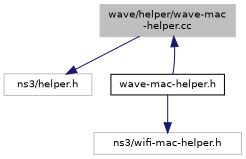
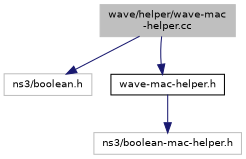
edge "wave-mac-helper.h" -> "wave/helper/wave-mac -helper.cc": reversed
node "ns3/helper.h": label "ns3/helper.h" -> "ns3/boolean.h"
node "ns3/wifi-mac-helper.h": label "ns3/wifi-mac-helper.h" -> "ns3/boolean-mac-helper.h"
